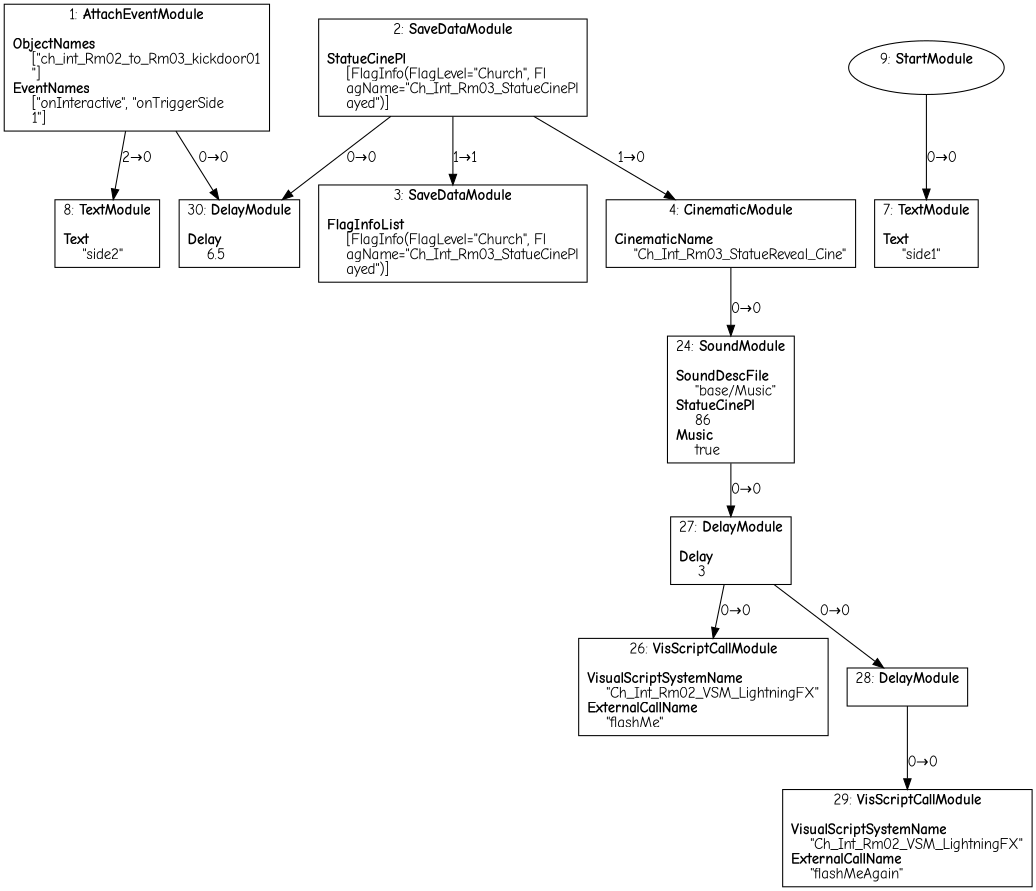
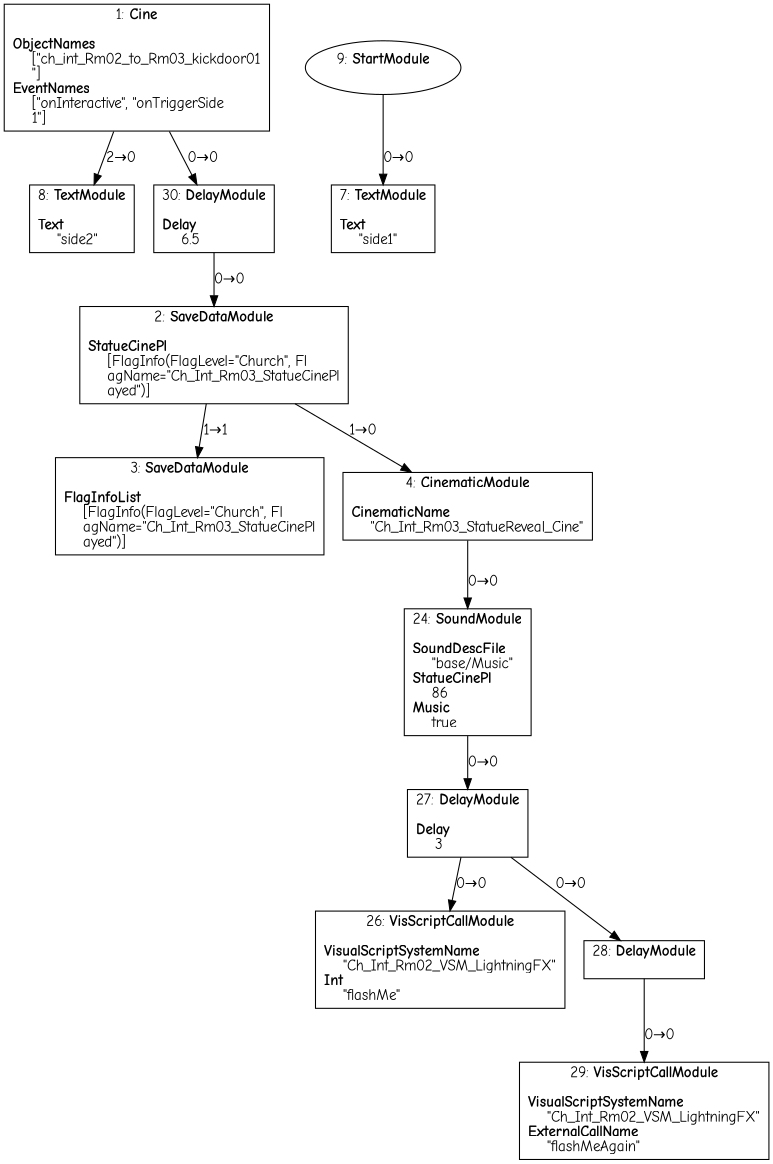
node "1:": text "AttachEventModule" -> "Cine"
edge "2:" -> "30:": reversed
node "26:": text "ExternalCallName" -> "Int"
